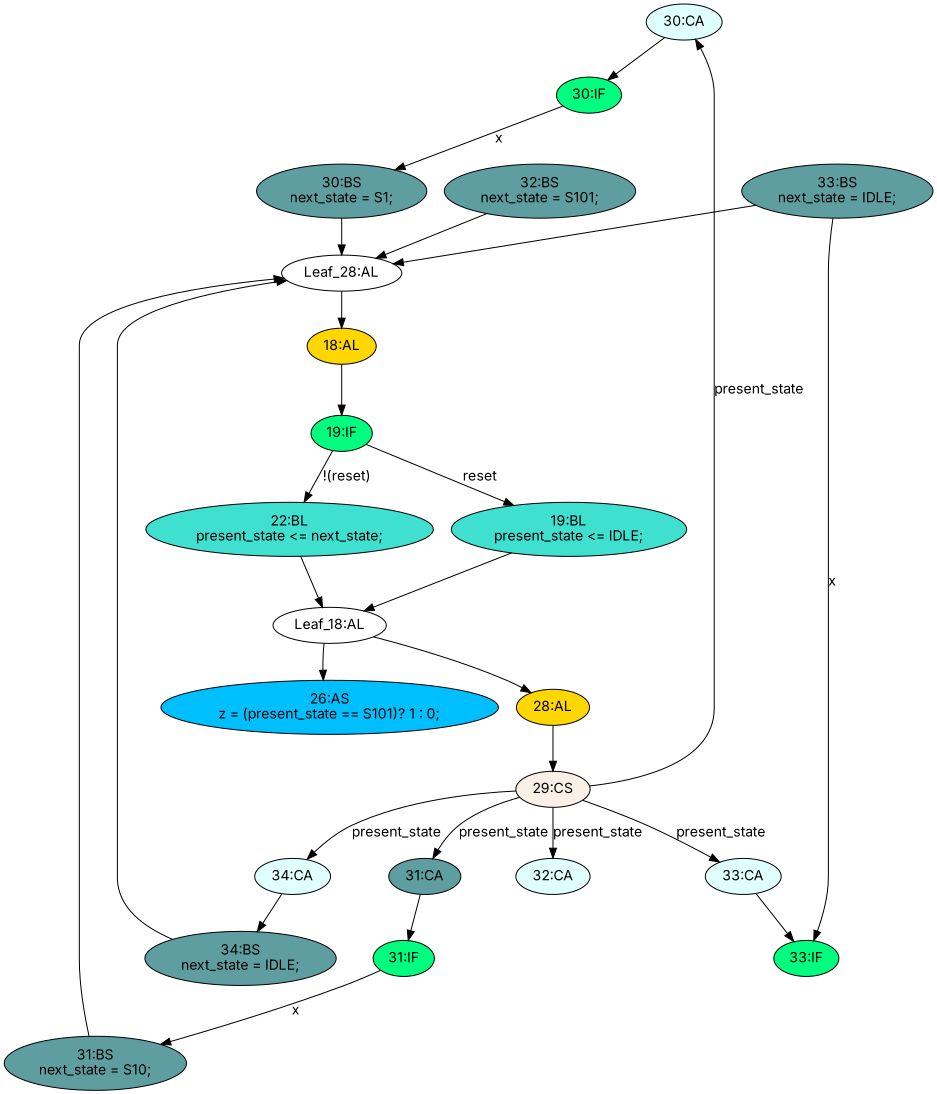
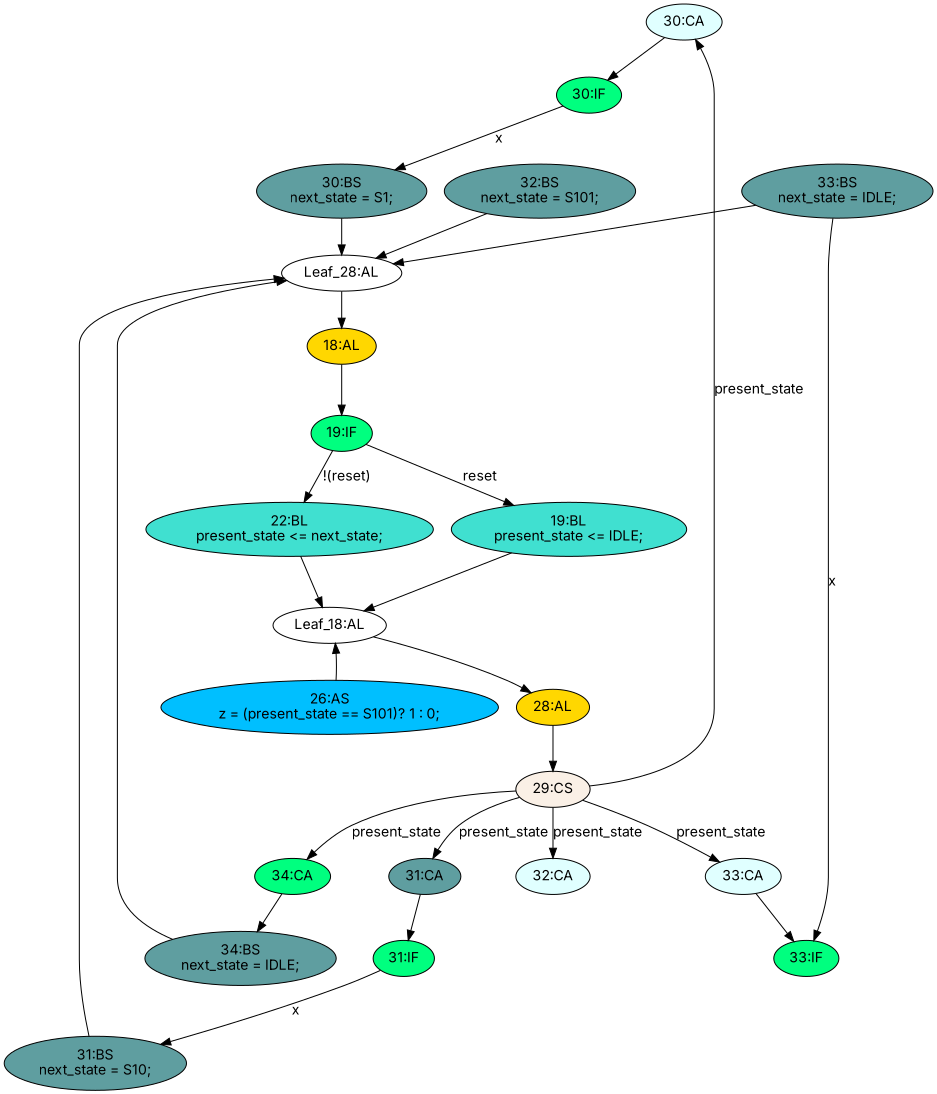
edge "Leaf_18:AL" -> "26:AS z = (present_state == S101)? 1 : 0;": reversed
node "34:CA": fillcolor lightcyan -> springgreen
